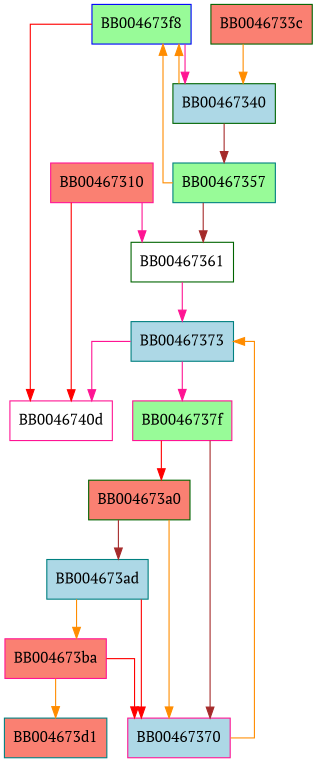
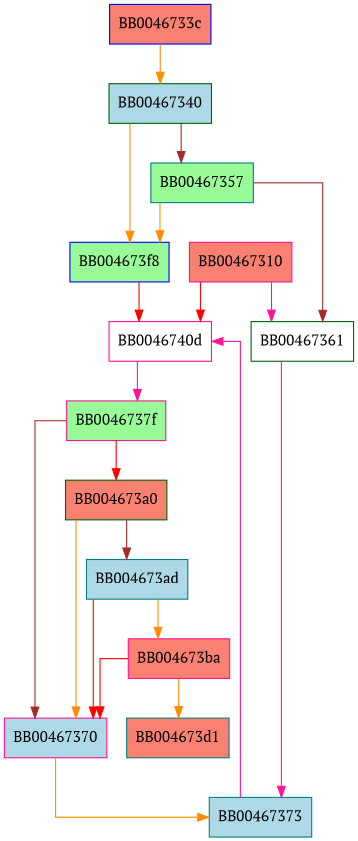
node "BB0046733c": color darkgreen -> blue
edge "BB004673f8" -> "BB00467340": removed
edge "BB00467373" -> "BB0046737f": now "BB0046740d" -> "BB0046737f"
